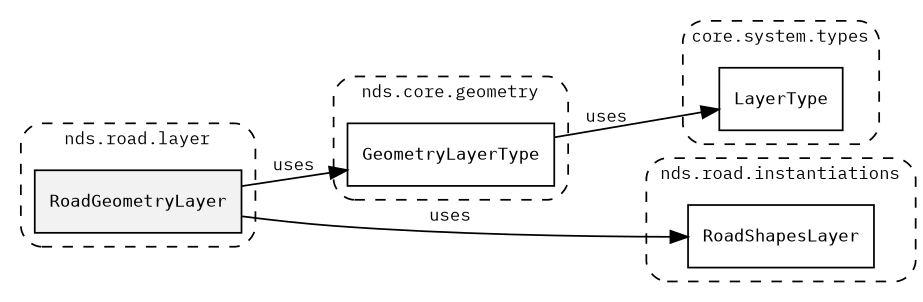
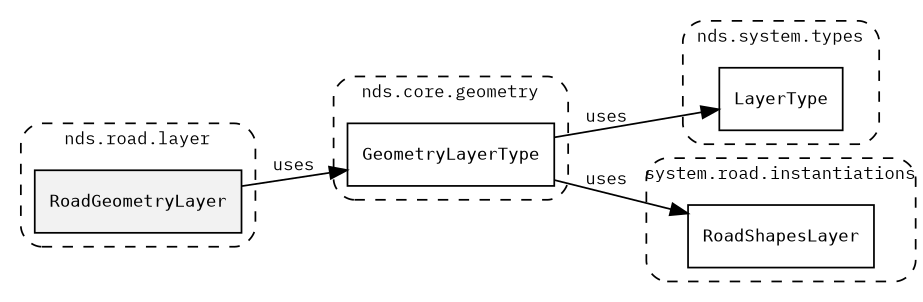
cluster "core.system.types": label "core.system.types" -> "nds.system.types"
cluster "nds.road.instantiations": label "nds.road.instantiations" -> "system.road.instantiations"
edge "RoadGeometryLayer" -> "RoadShapesLayer": now "GeometryLayerType" -> "RoadShapesLayer"
